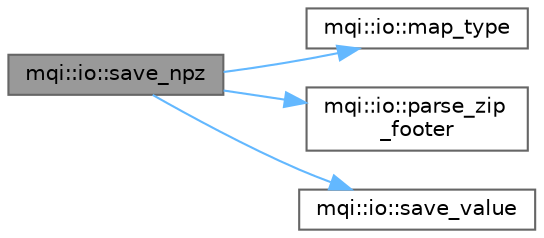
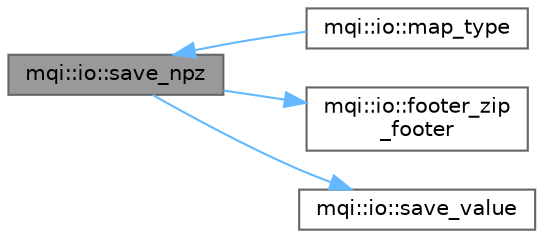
edge "mqi::io::save_npz" -> "mqi::io::map_type": reversed
node "mqi::io::parse_zip _footer": label "mqi::io::parse_zip _footer" -> "mqi::io::footer_zip _footer"
